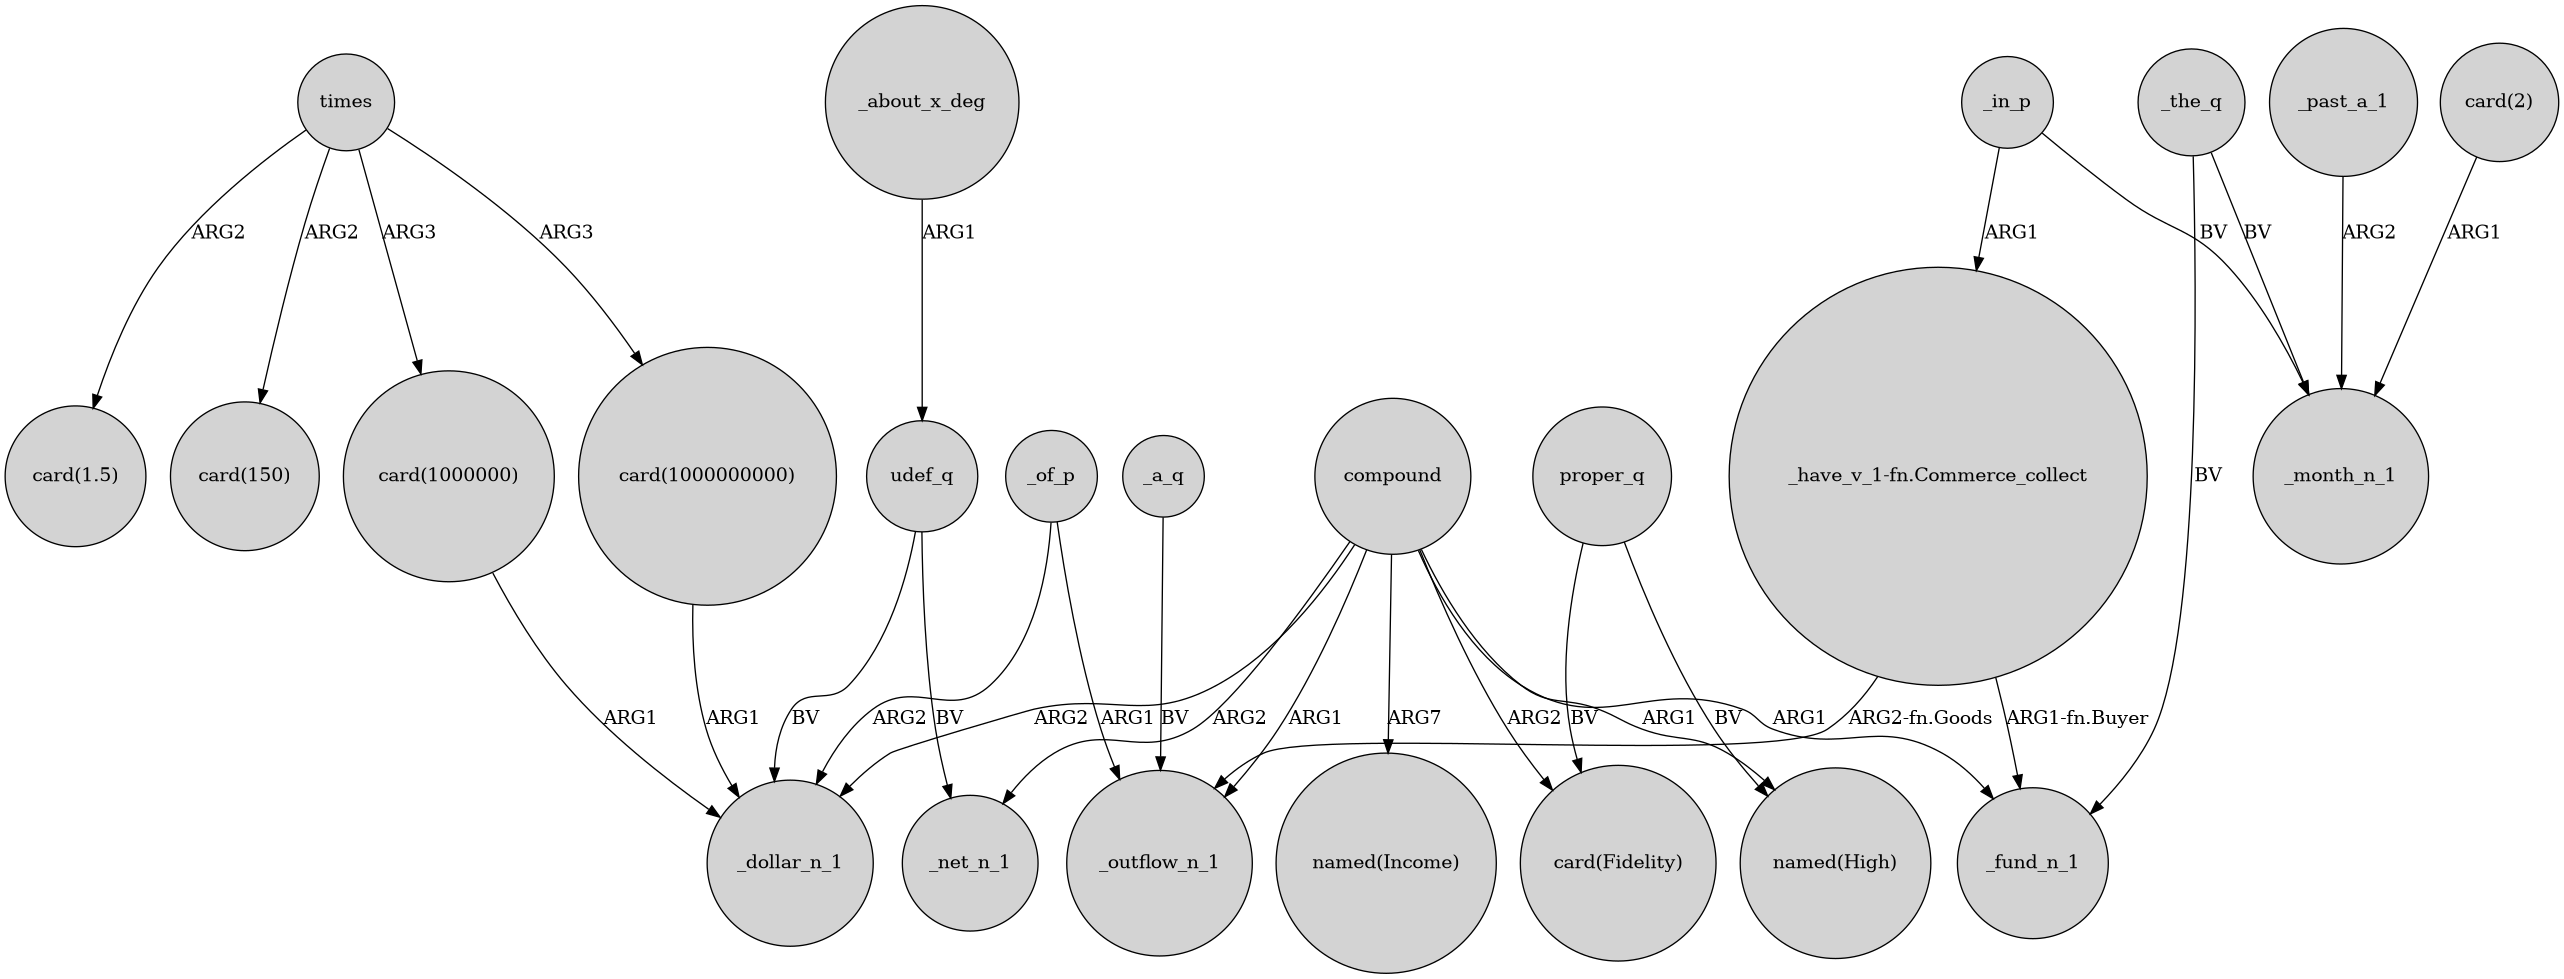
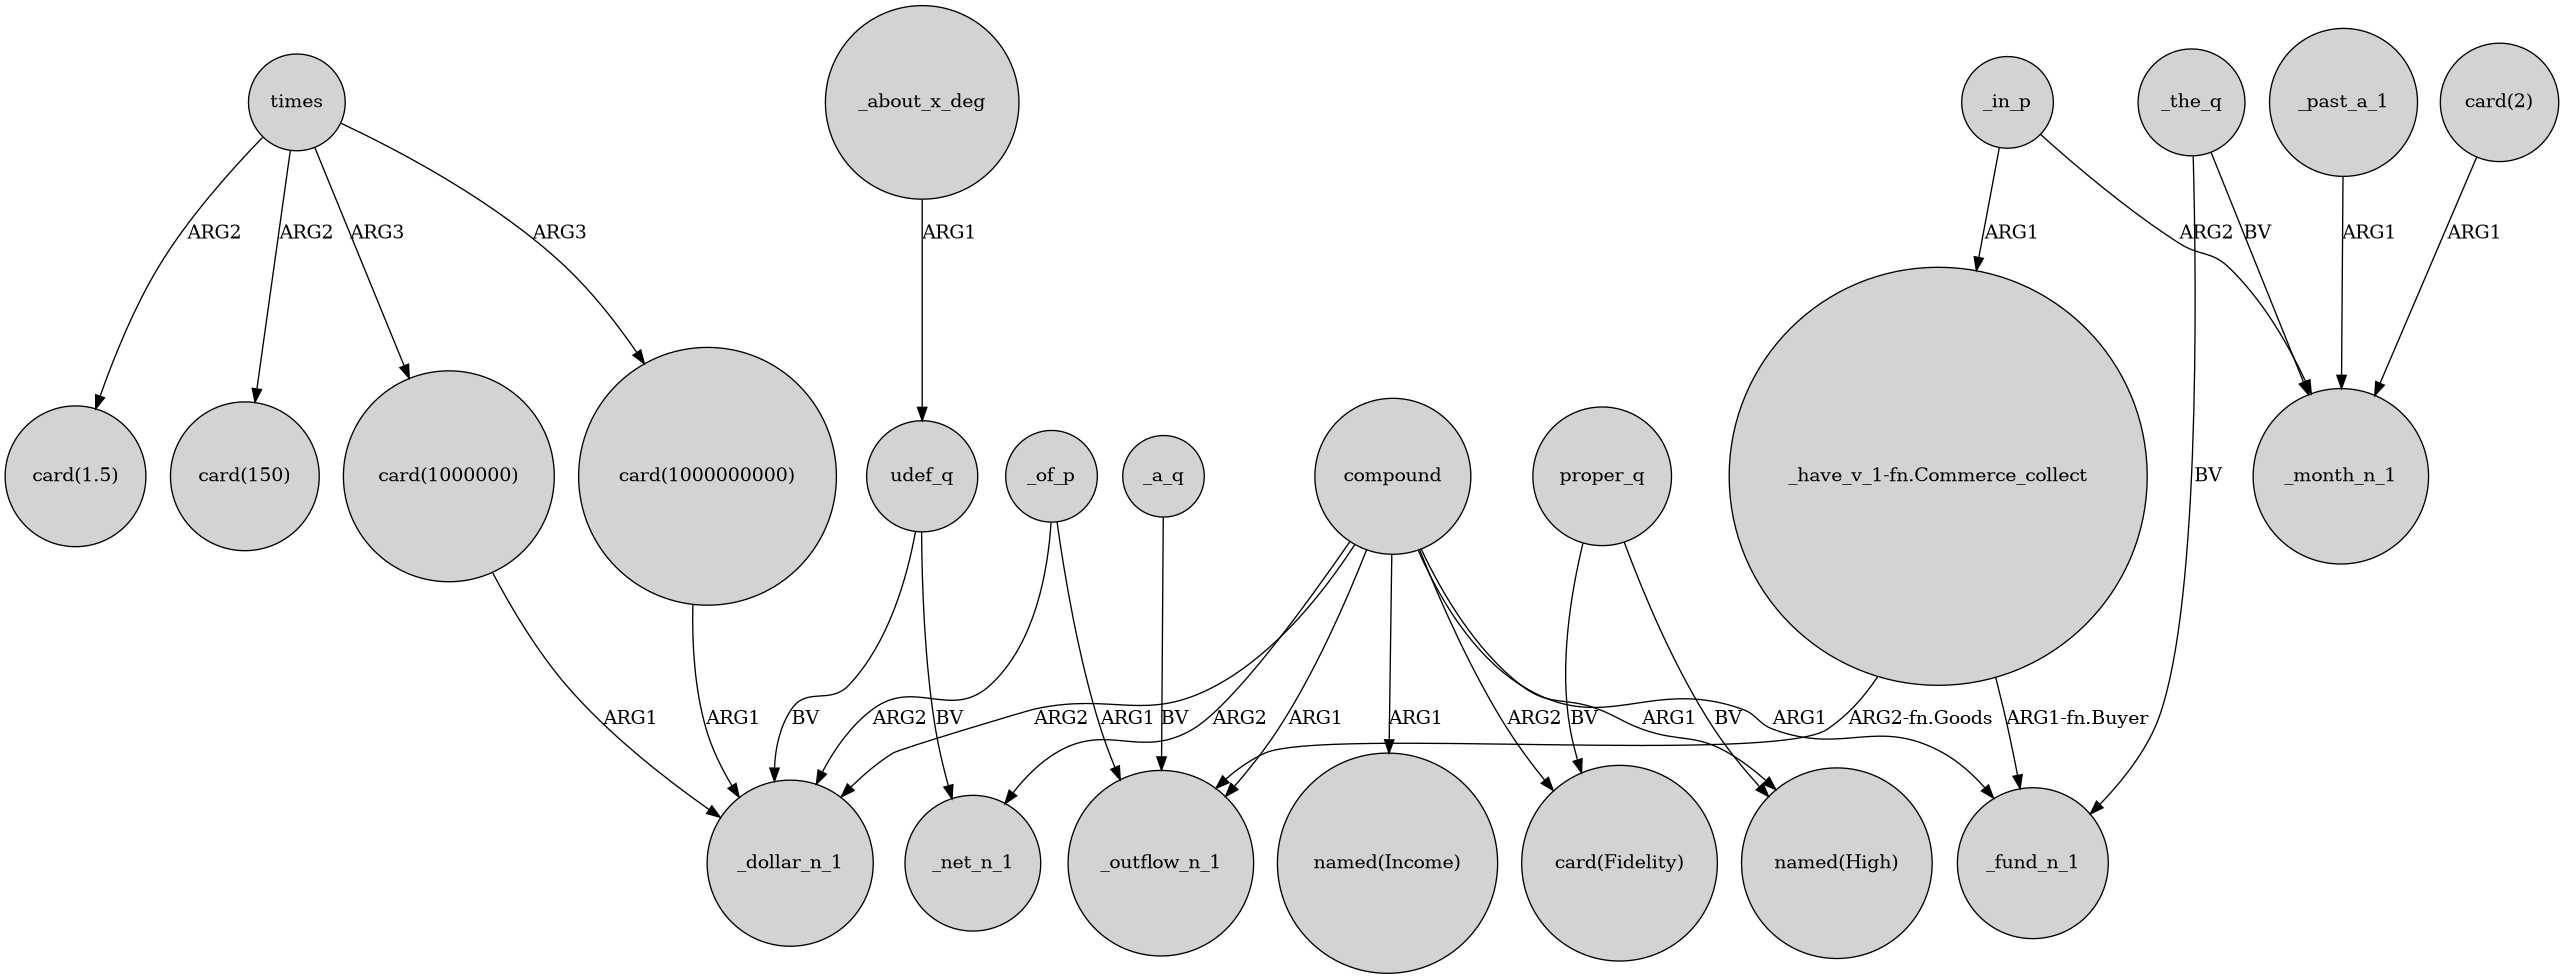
edge "_in_p" -> "_month_n_1": label "BV" -> "ARG2"
edge "_past_a_1" -> "_month_n_1": label "ARG2" -> "ARG1"
edge "compound" -> "named(Income)": label "ARG7" -> "ARG1"
